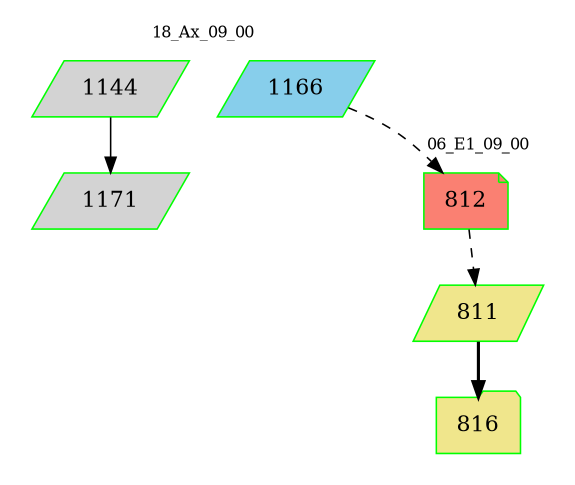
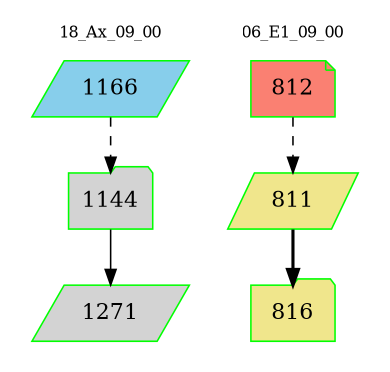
node "1144": shape parallelogram -> folder
edge "1166" -> "812": now "1166" -> "1144"
node "1171": label "1171" -> "1271"
